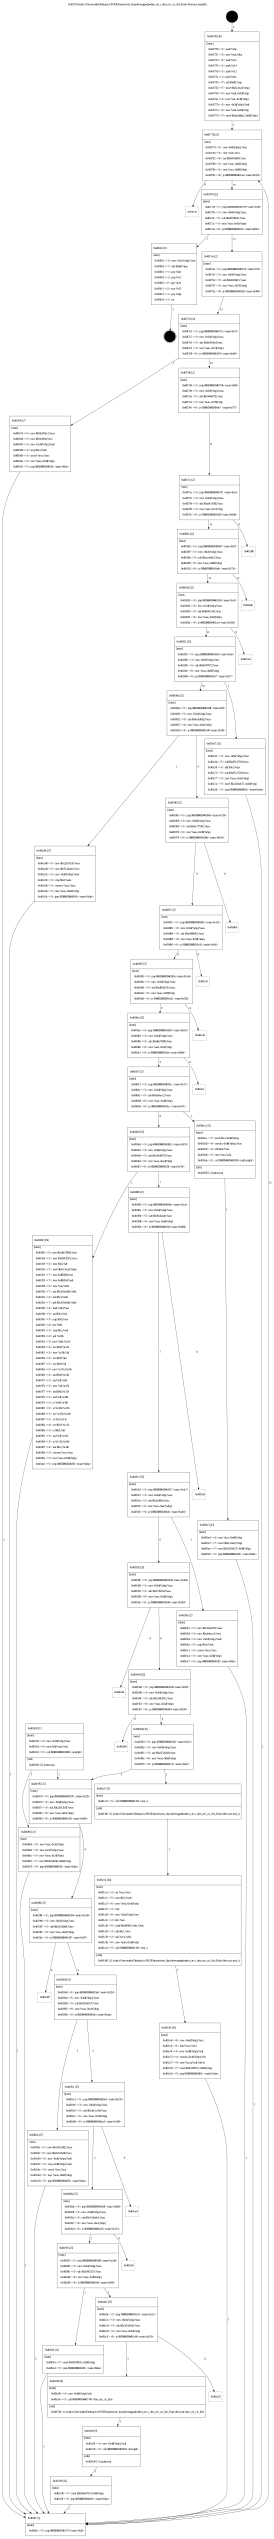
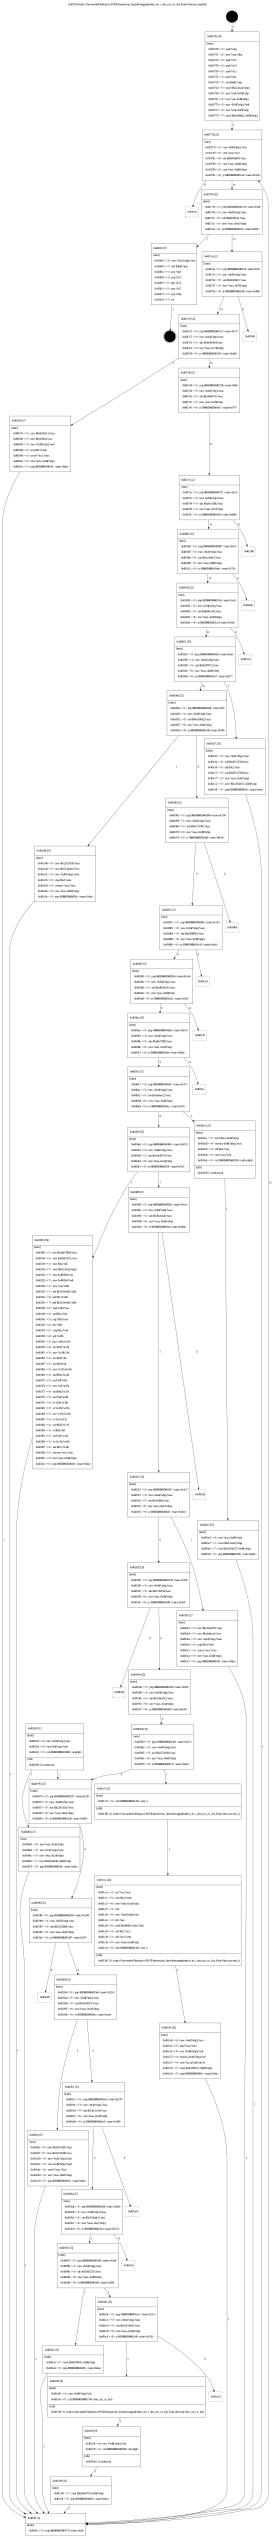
node "0x401b96": added
node "0x401d84": removed
